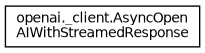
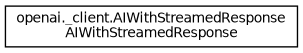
node "openai._client.AsyncOpen AIWithStreamedResponse": label "openai._client.AsyncOpen AIWithStreamedResponse" -> "openai._client.AIWithStreamedResponse AIWithStreamedResponse"
